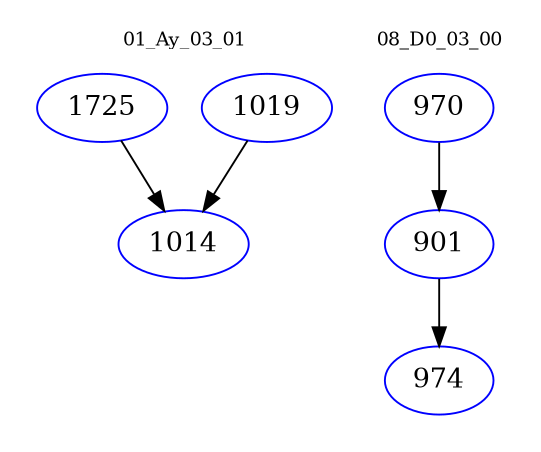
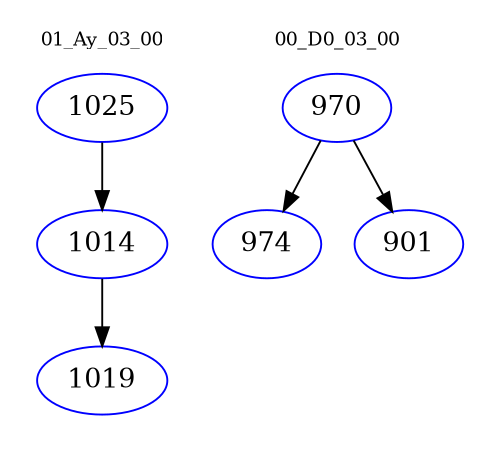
cluster "01_Ay_03_01": label "01_Ay_03_01" -> "01_Ay_03_00"
cluster "08_D0_03_00": label "08_D0_03_00" -> "00_D0_03_00"
node "1725": label "1725" -> "1025"
edge "1019" -> "1014": reversed
edge "901" -> "974": now "970" -> "974"
